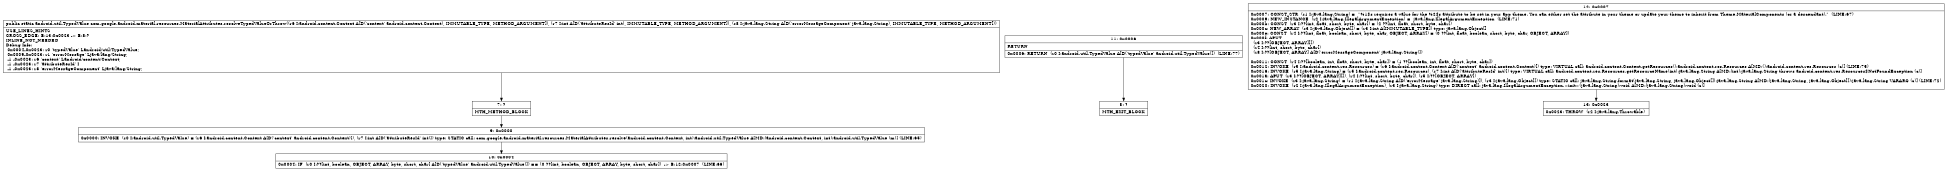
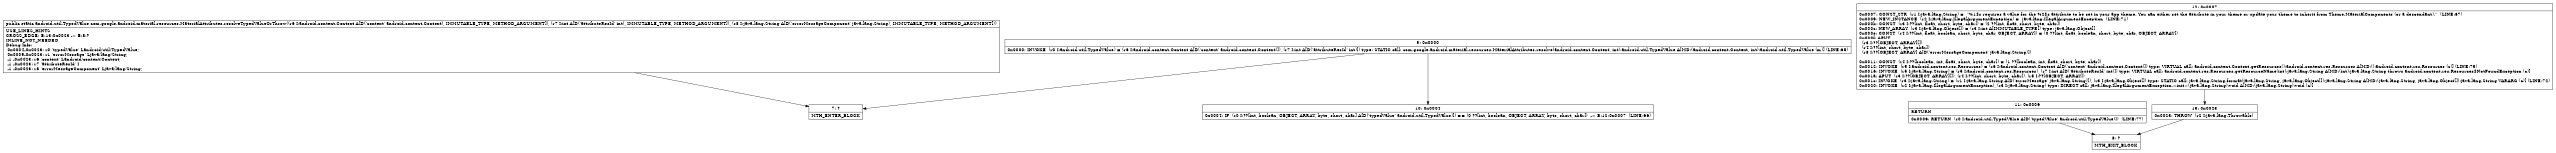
node "7: ?": text "MTH_METHOD_BLOCK" -> "MTH_ENTER_BLOCK"
edge "7: ?" -> "9: 0x0000": reversed
edge "13: 0x0023" -> "8: ?": added
